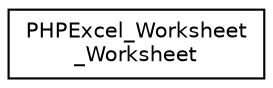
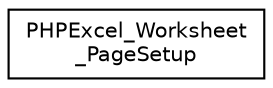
node "PHPExcel_Worksheet _Worksheet": label "PHPExcel_Worksheet _Worksheet" -> "PHPExcel_Worksheet _PageSetup"
